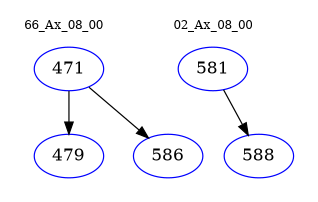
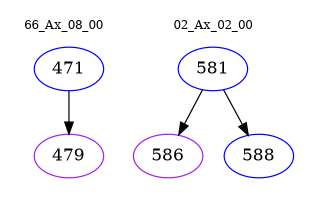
cluster "02_Ax_08_00": label "02_Ax_08_00" -> "02_Ax_02_00"
edge "471" -> "586": now "581" -> "586"
node "479": color blue -> purple
node "586": color blue -> purple
